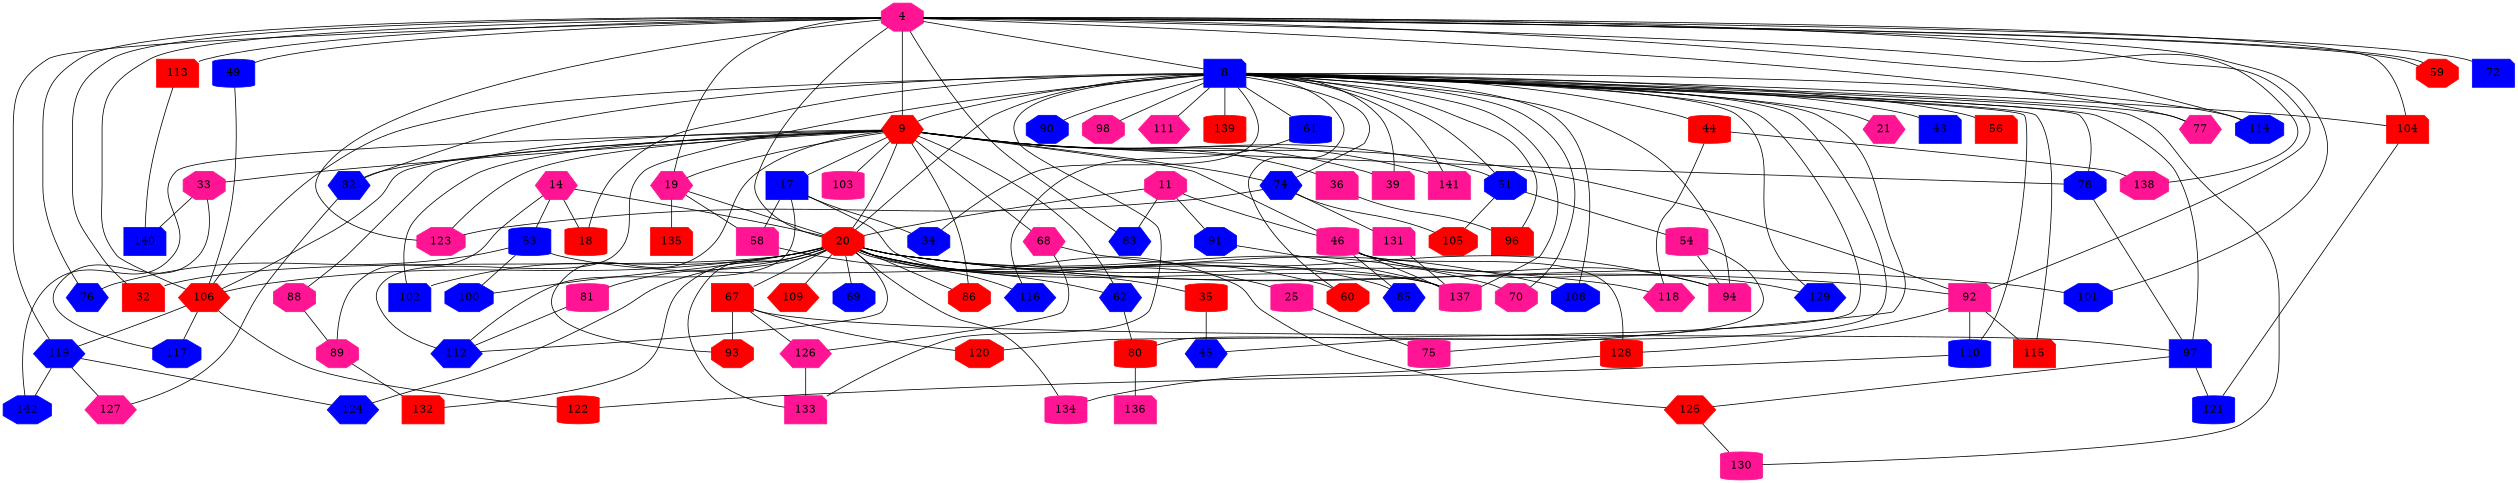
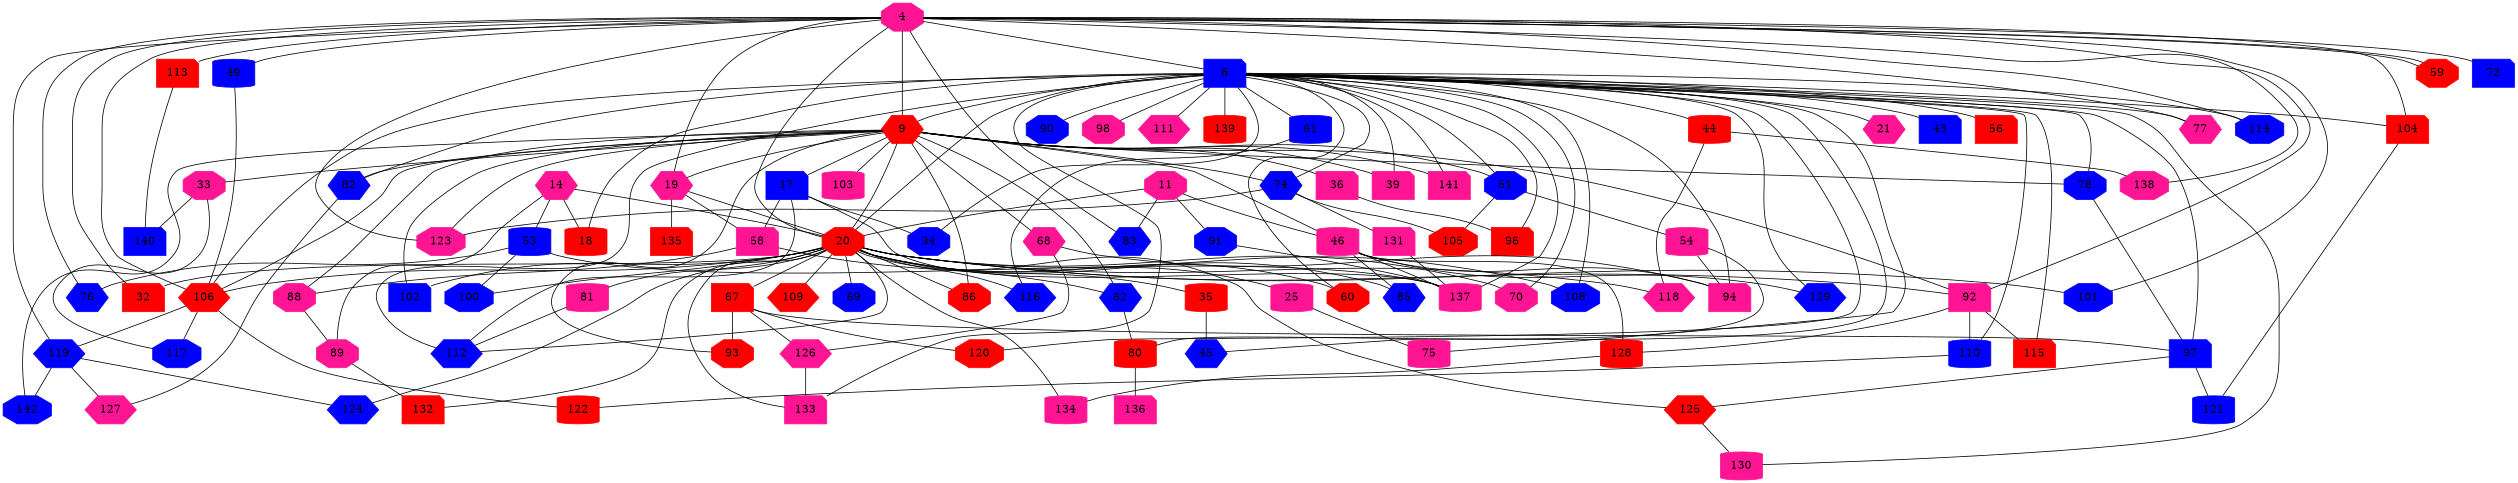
edge "58" -- "88": added
